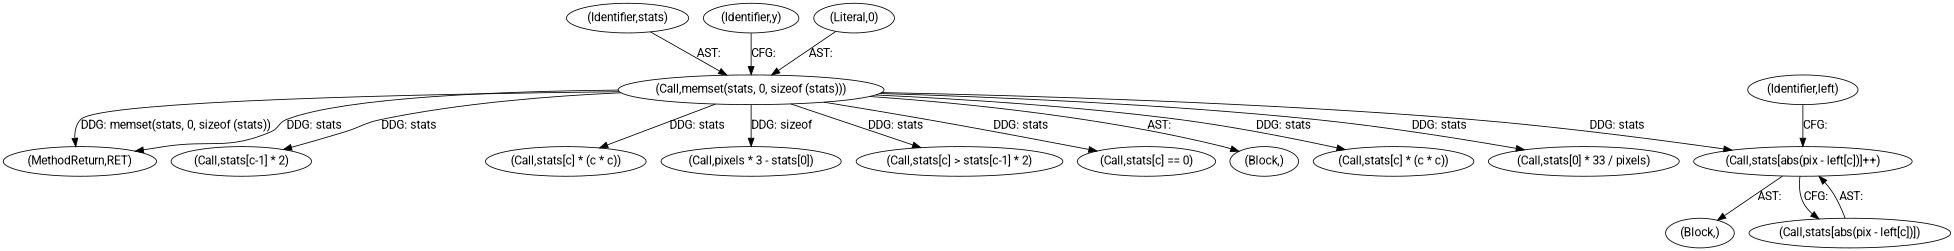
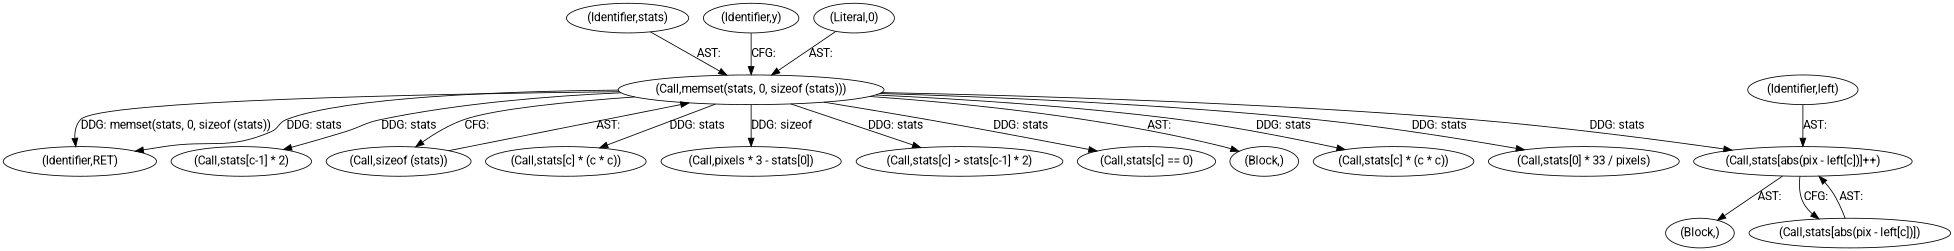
edge "(Identifier,left)" -> "(Call,stats[abs(pix - left[c])]++)": label "CFG: " -> "AST: "
node "(MethodReturn,RET)": label "(MethodReturn,RET)" -> "(Identifier,RET)"
node "(Call,sizeof (stats))": added
